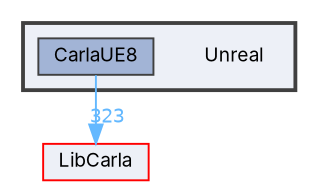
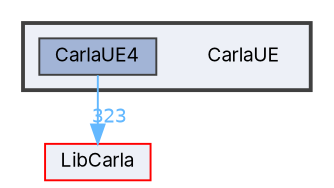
node "CarlaUE8": label "CarlaUE8" -> "CarlaUE4"
node "Unreal": label "Unreal" -> "CarlaUE"
